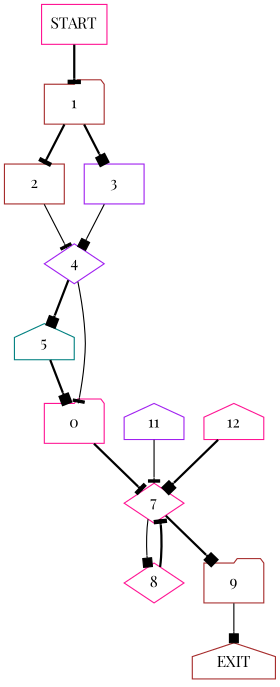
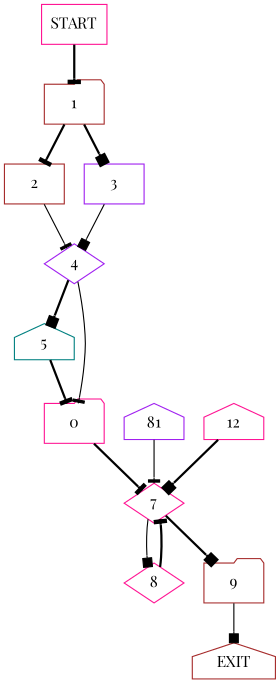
edge "5" -> "0": arrowhead box -> tee
node "11": label "11" -> "81"
